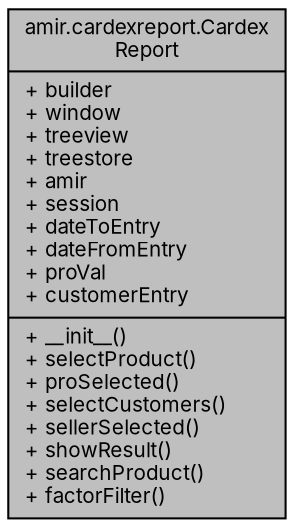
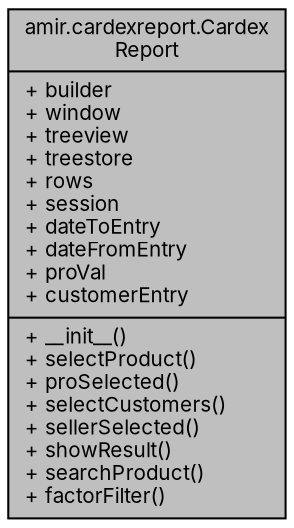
node "amir.cardexreport.Cardex": text "+ amir" -> "+ rows"
